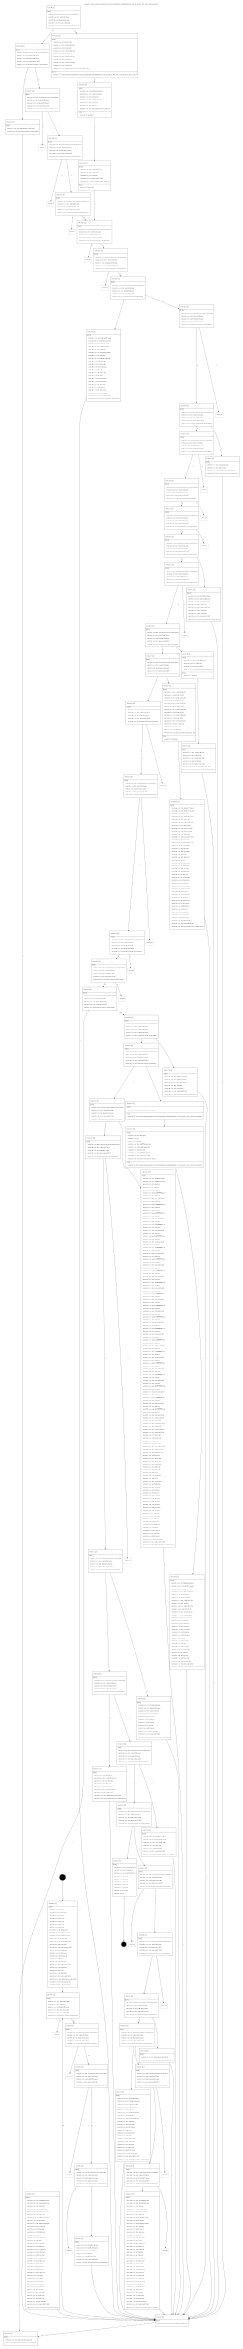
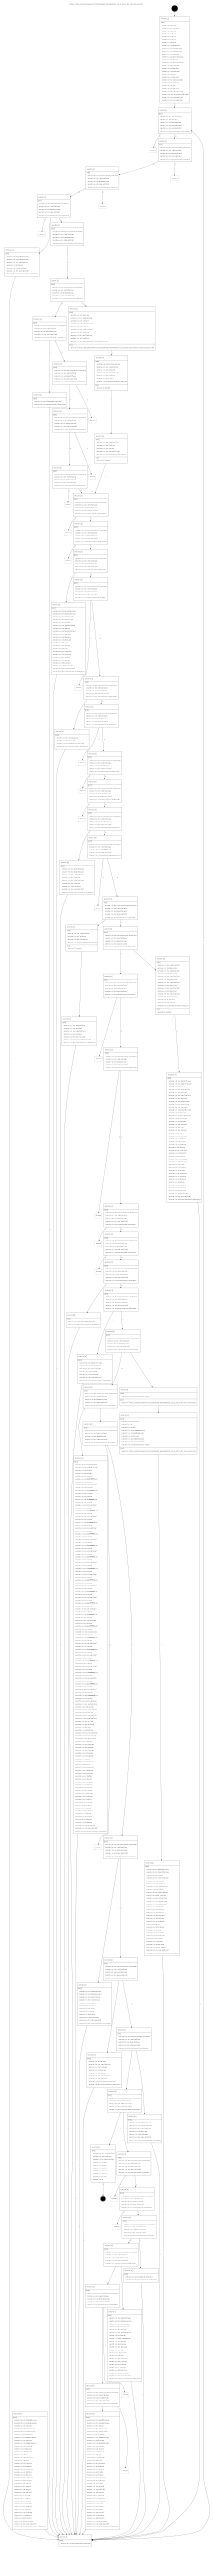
node "0x401fd8 [28]": added
edge "0x403231 [5]" -> "0x402c2d [15]": reversed
